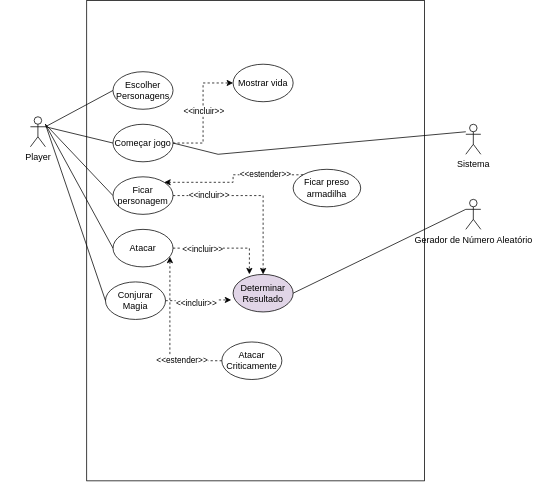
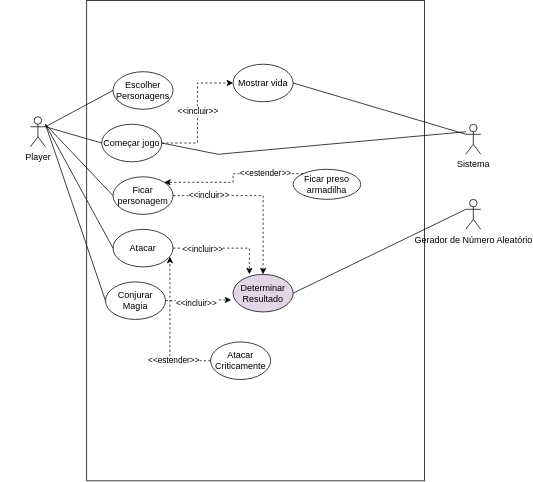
edge "Mostrar vida" -- "Sistema": added
node "Começar jogo": moved (143, 143) -> (132, 143)
node "Ficar preso armadilha": size 68x38 -> 68x30
node "Atacar Criticamente": moved (252, 360) -> (240, 360)
